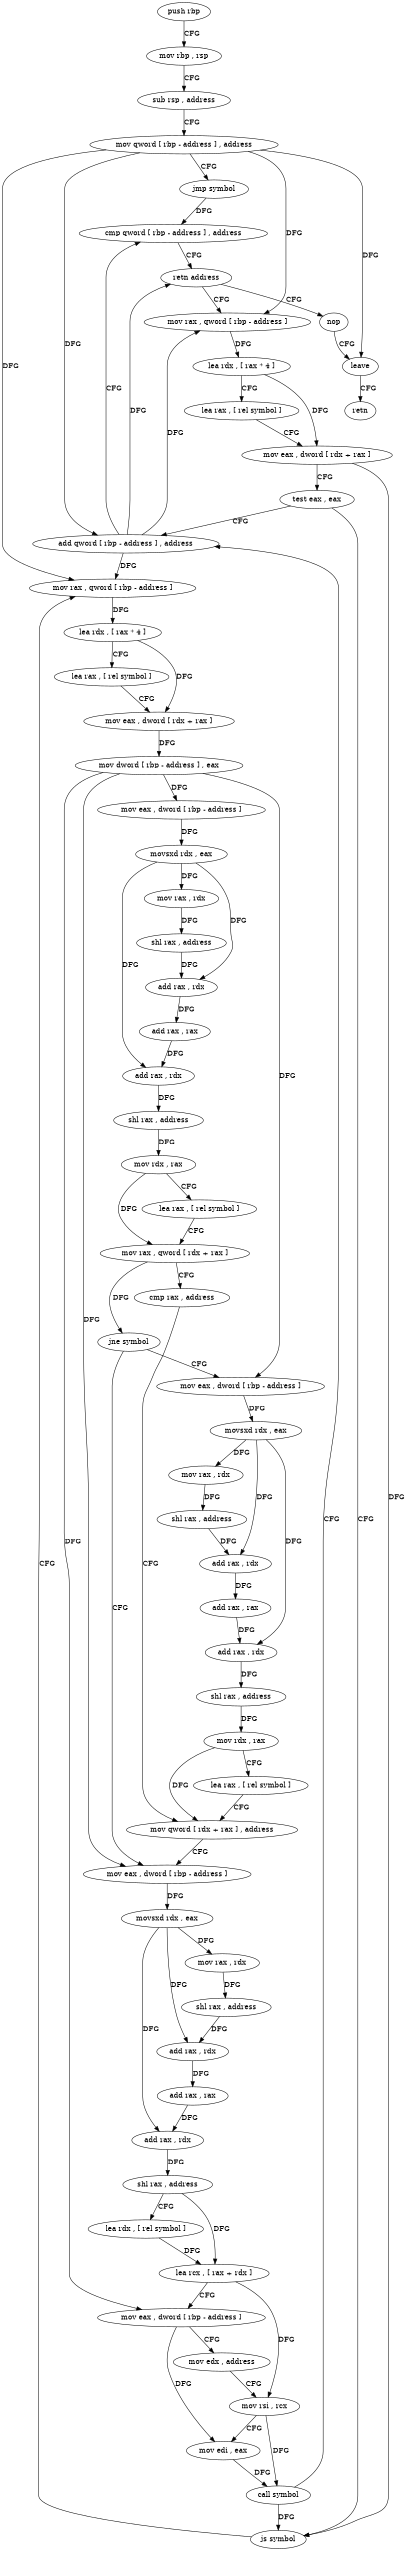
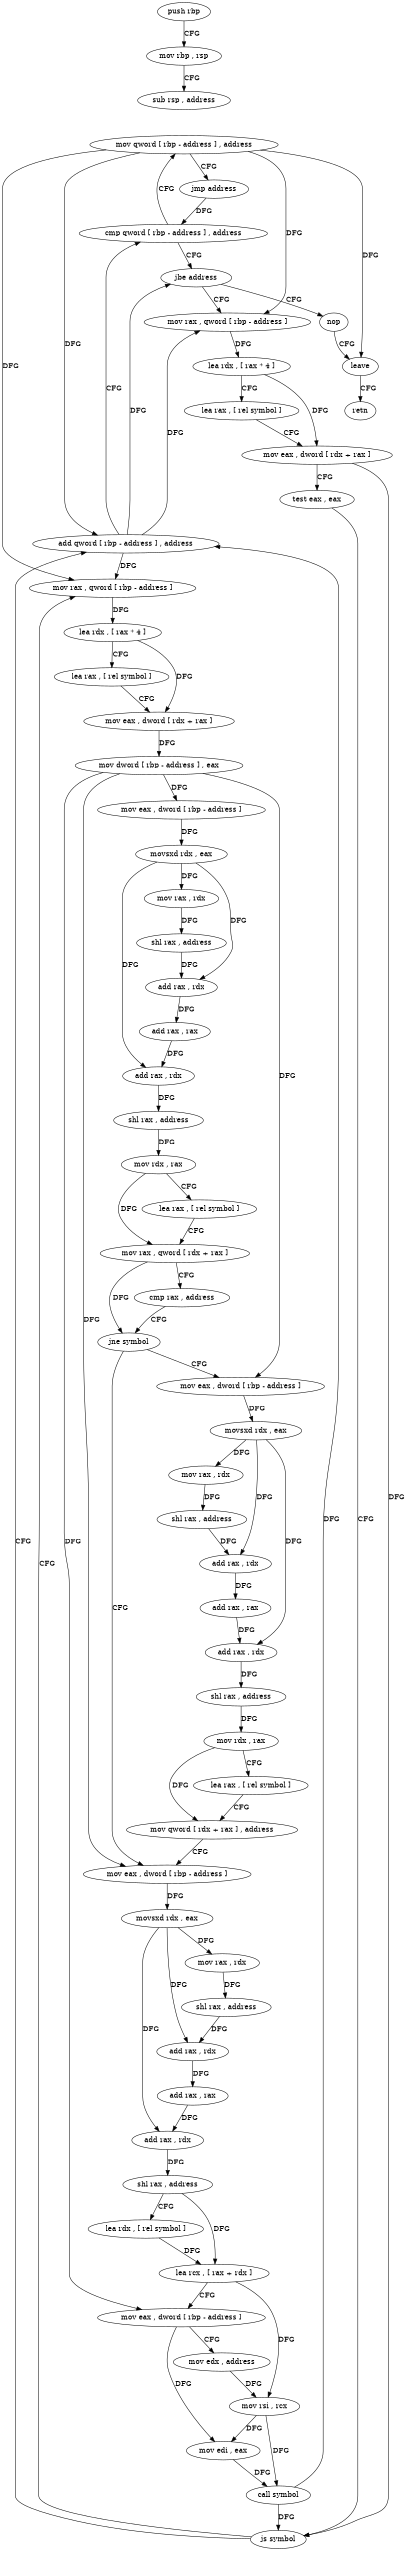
edge "sub rsp , address" -> "mov qword [ rbp - address ] , address": now "cmp qword [ rbp - address ] , address" -> "mov qword [ rbp - address ] , address"
node "jmp symbol": label "jmp symbol" -> "jmp address"
node "retn address": label "retn address" -> "jbe address"
edge "test eax , eax" -> "add qword [ rbp - address ] , address": now "js symbol" -> "add qword [ rbp - address ] , address"
edge "call symbol" -> "add qword [ rbp - address ] , address": label "CFG" -> "DFG"
edge "cmp rax , address" -> "mov qword [ rdx + rax ] , address": now "cmp rax , address" -> "jne symbol"
edge "mov edx , address" -> "mov rsi , rcx": label "CFG" -> "DFG"
edge "mov rsi , rcx" -> "mov edi , eax": label "CFG" -> "DFG"
